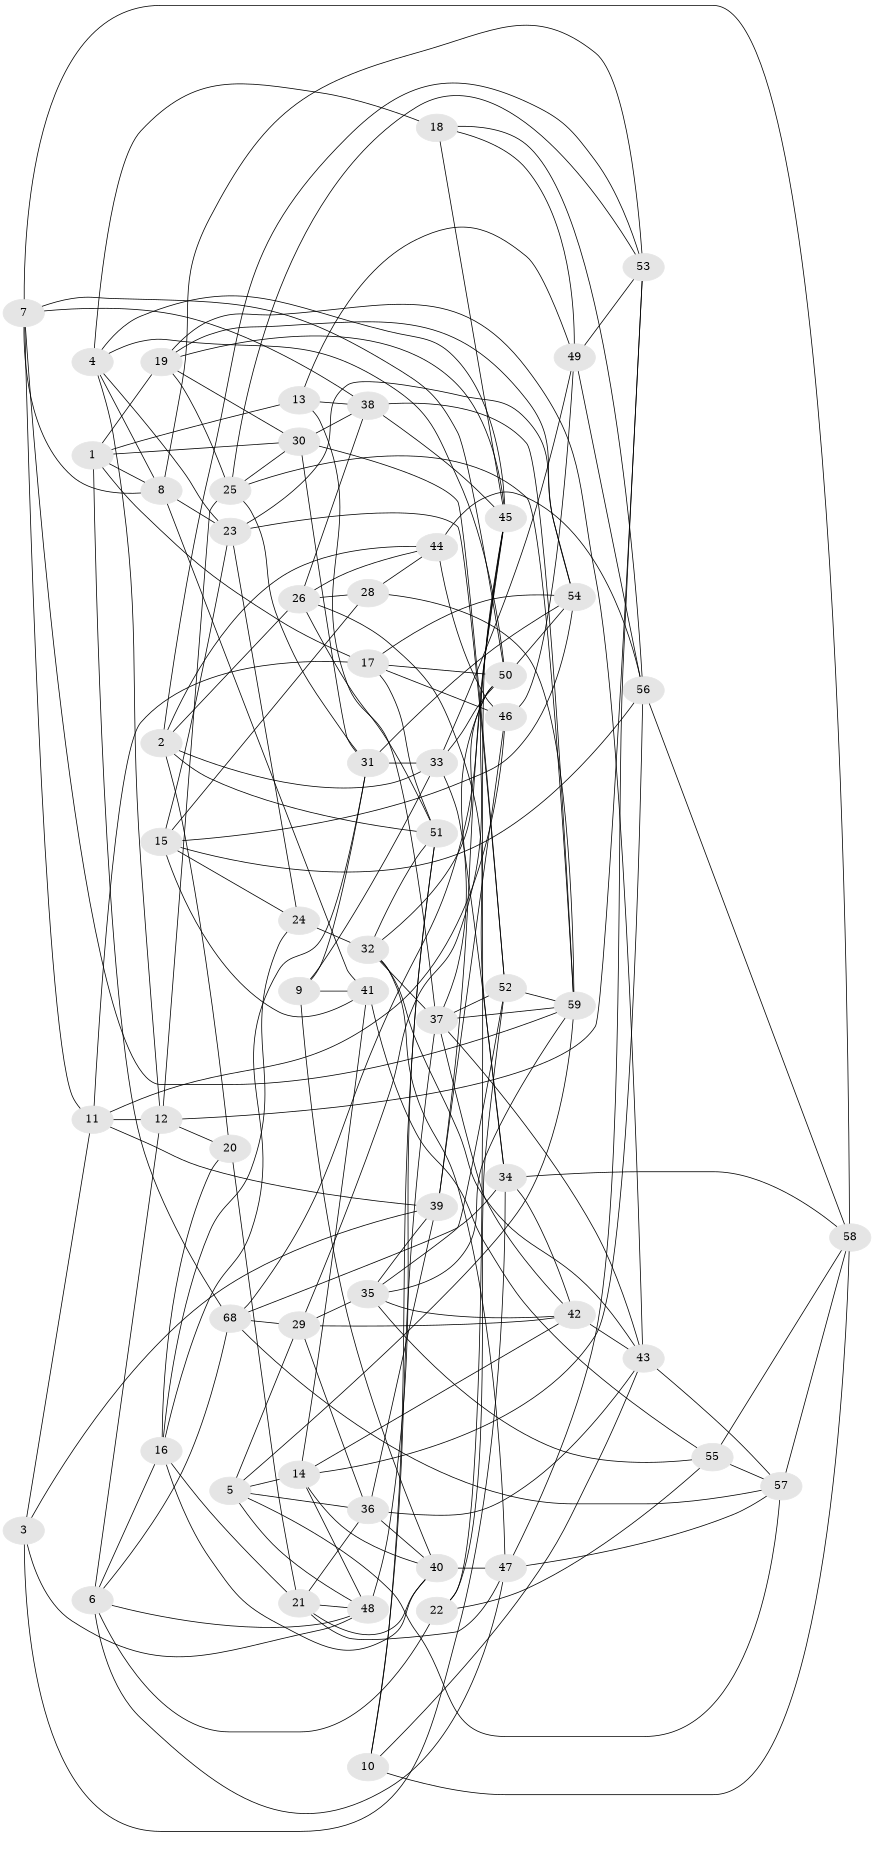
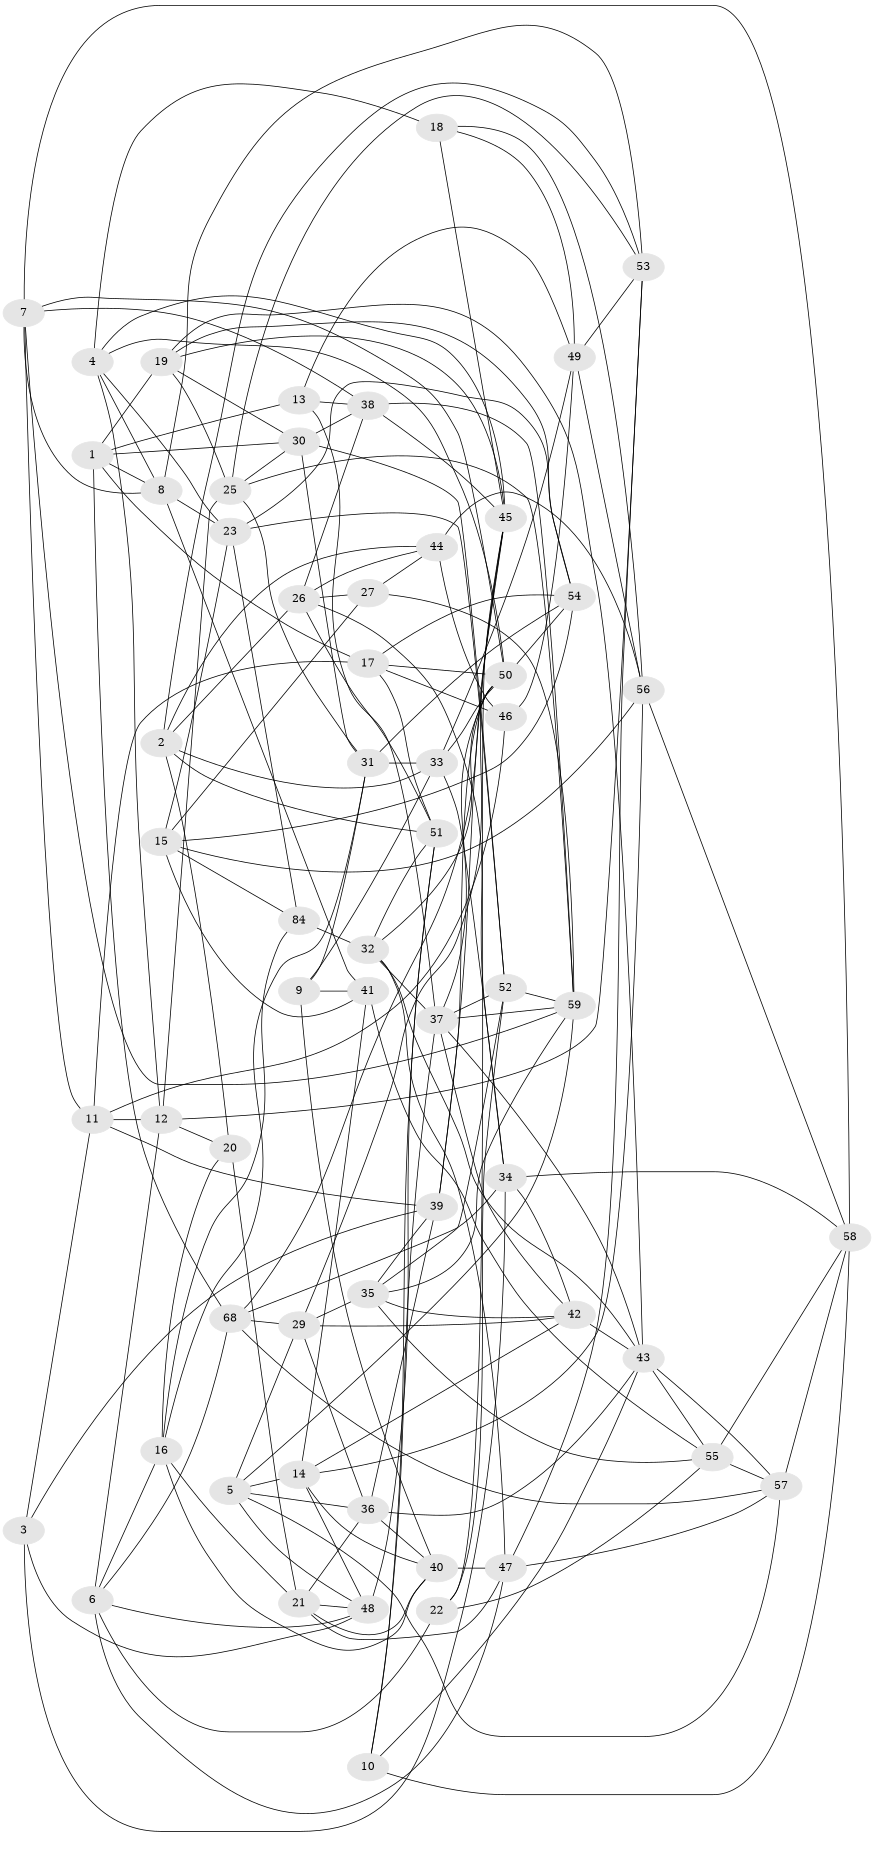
node "28": label "28" -> "27"
node "24": label "24" -> "84"
edge "46" -- "39": now "50" -- "39"
edge "43" -- "55": added
